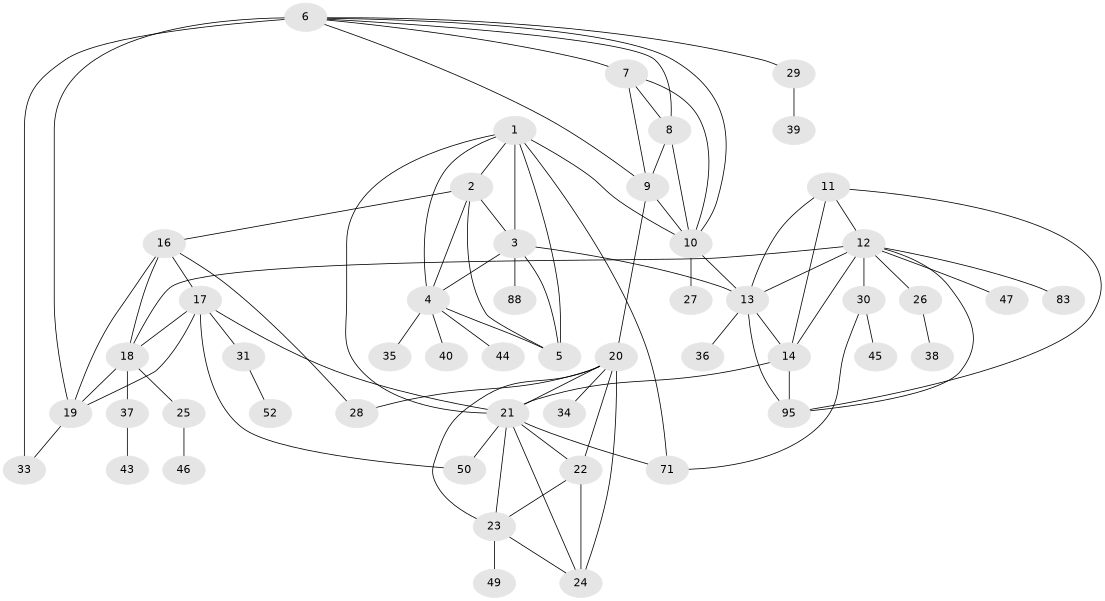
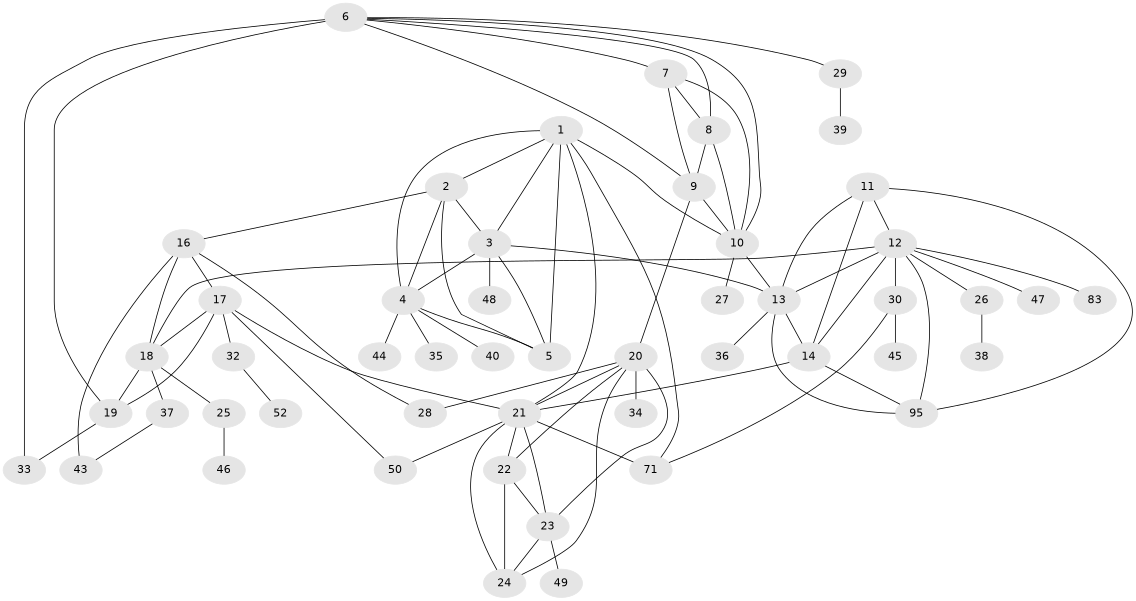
node "88": label "88" -> "48"
edge "16" -- "19": now "16" -- "43"
node "31": label "31" -> "32"
